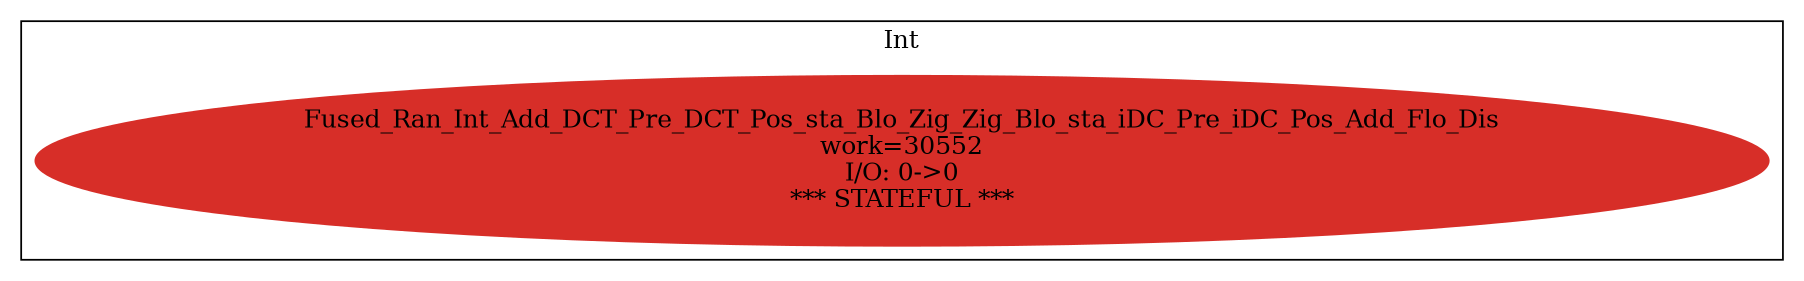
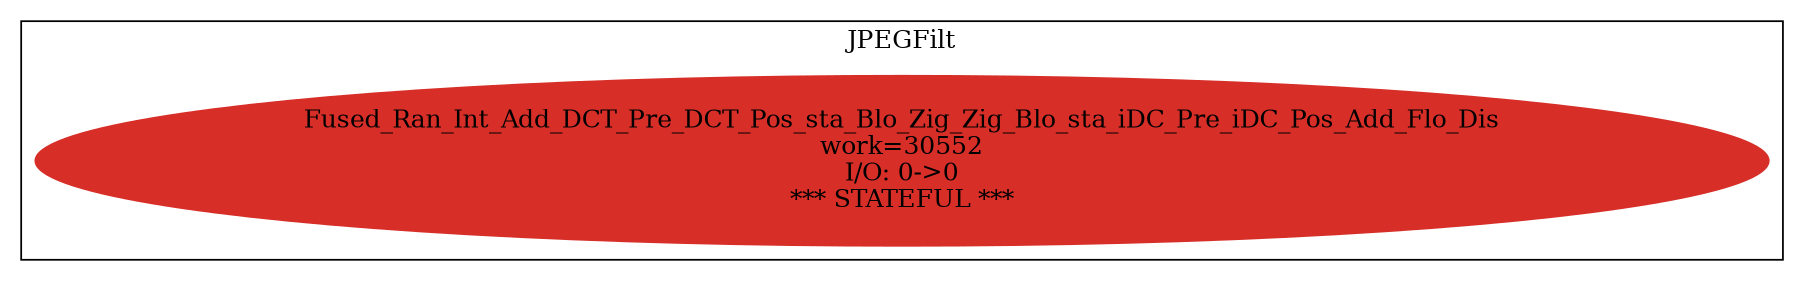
cluster "Int": label "Int" -> "JPEGFilt"
